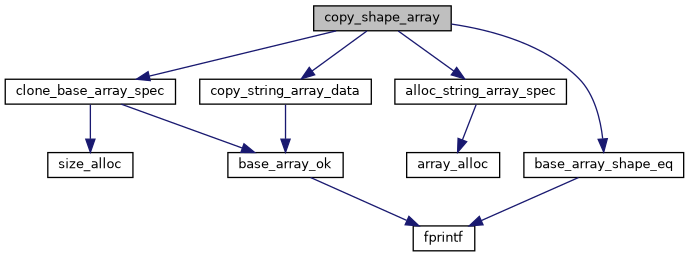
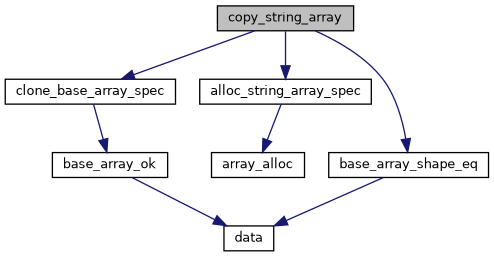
node "copy_shape_array": label "copy_shape_array" -> "copy_string_array"
node "copy_string_array_data": removed
node "size_alloc": removed
node "fprintf": label "fprintf" -> "data"
